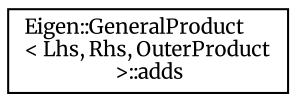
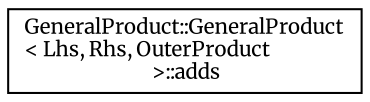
node "Eigen::GeneralProduct < Lhs, Rhs, OuterProduct >::adds": label "Eigen::GeneralProduct < Lhs, Rhs, OuterProduct >::adds" -> "GeneralProduct::GeneralProduct < Lhs, Rhs, OuterProduct >::adds"
